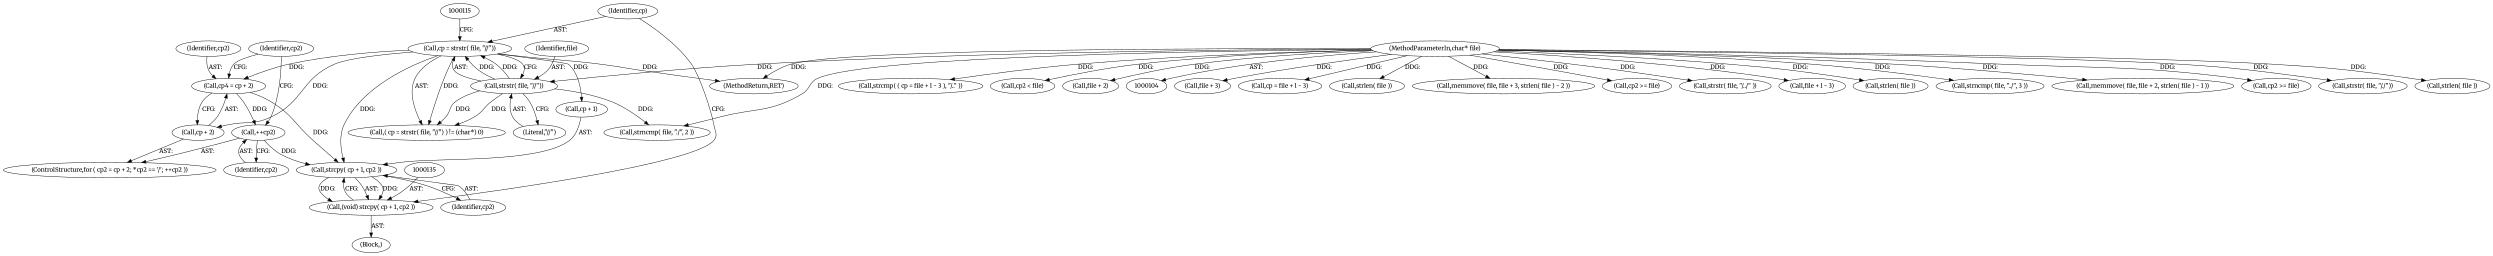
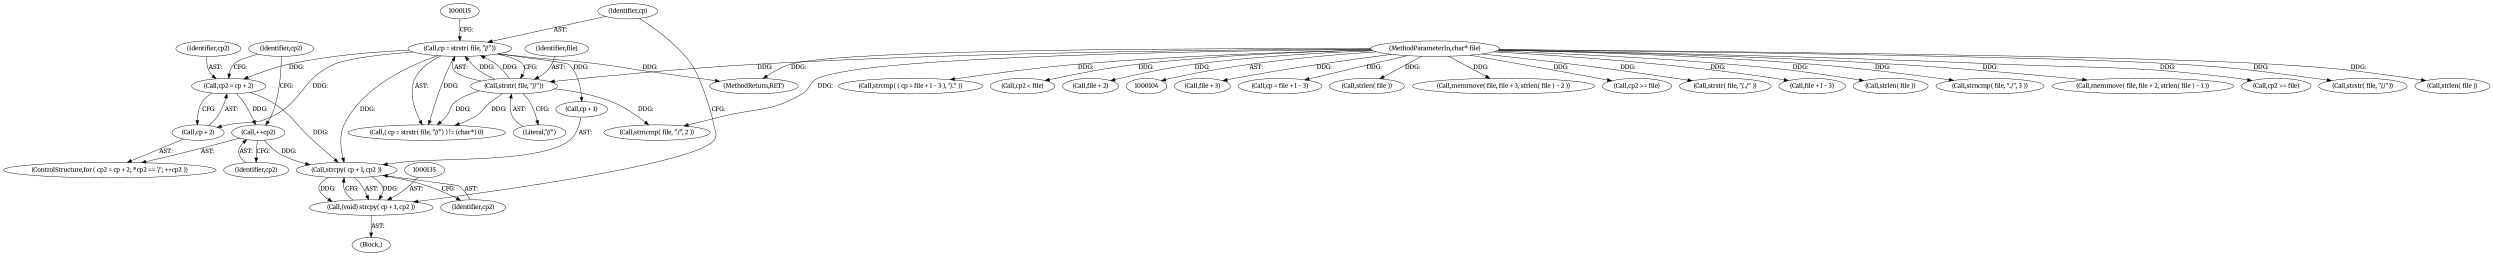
node "(Call,cp4 = cp + 2)": label "(Call,cp4 = cp + 2)" -> "(Call,cp2 = cp + 2)"
